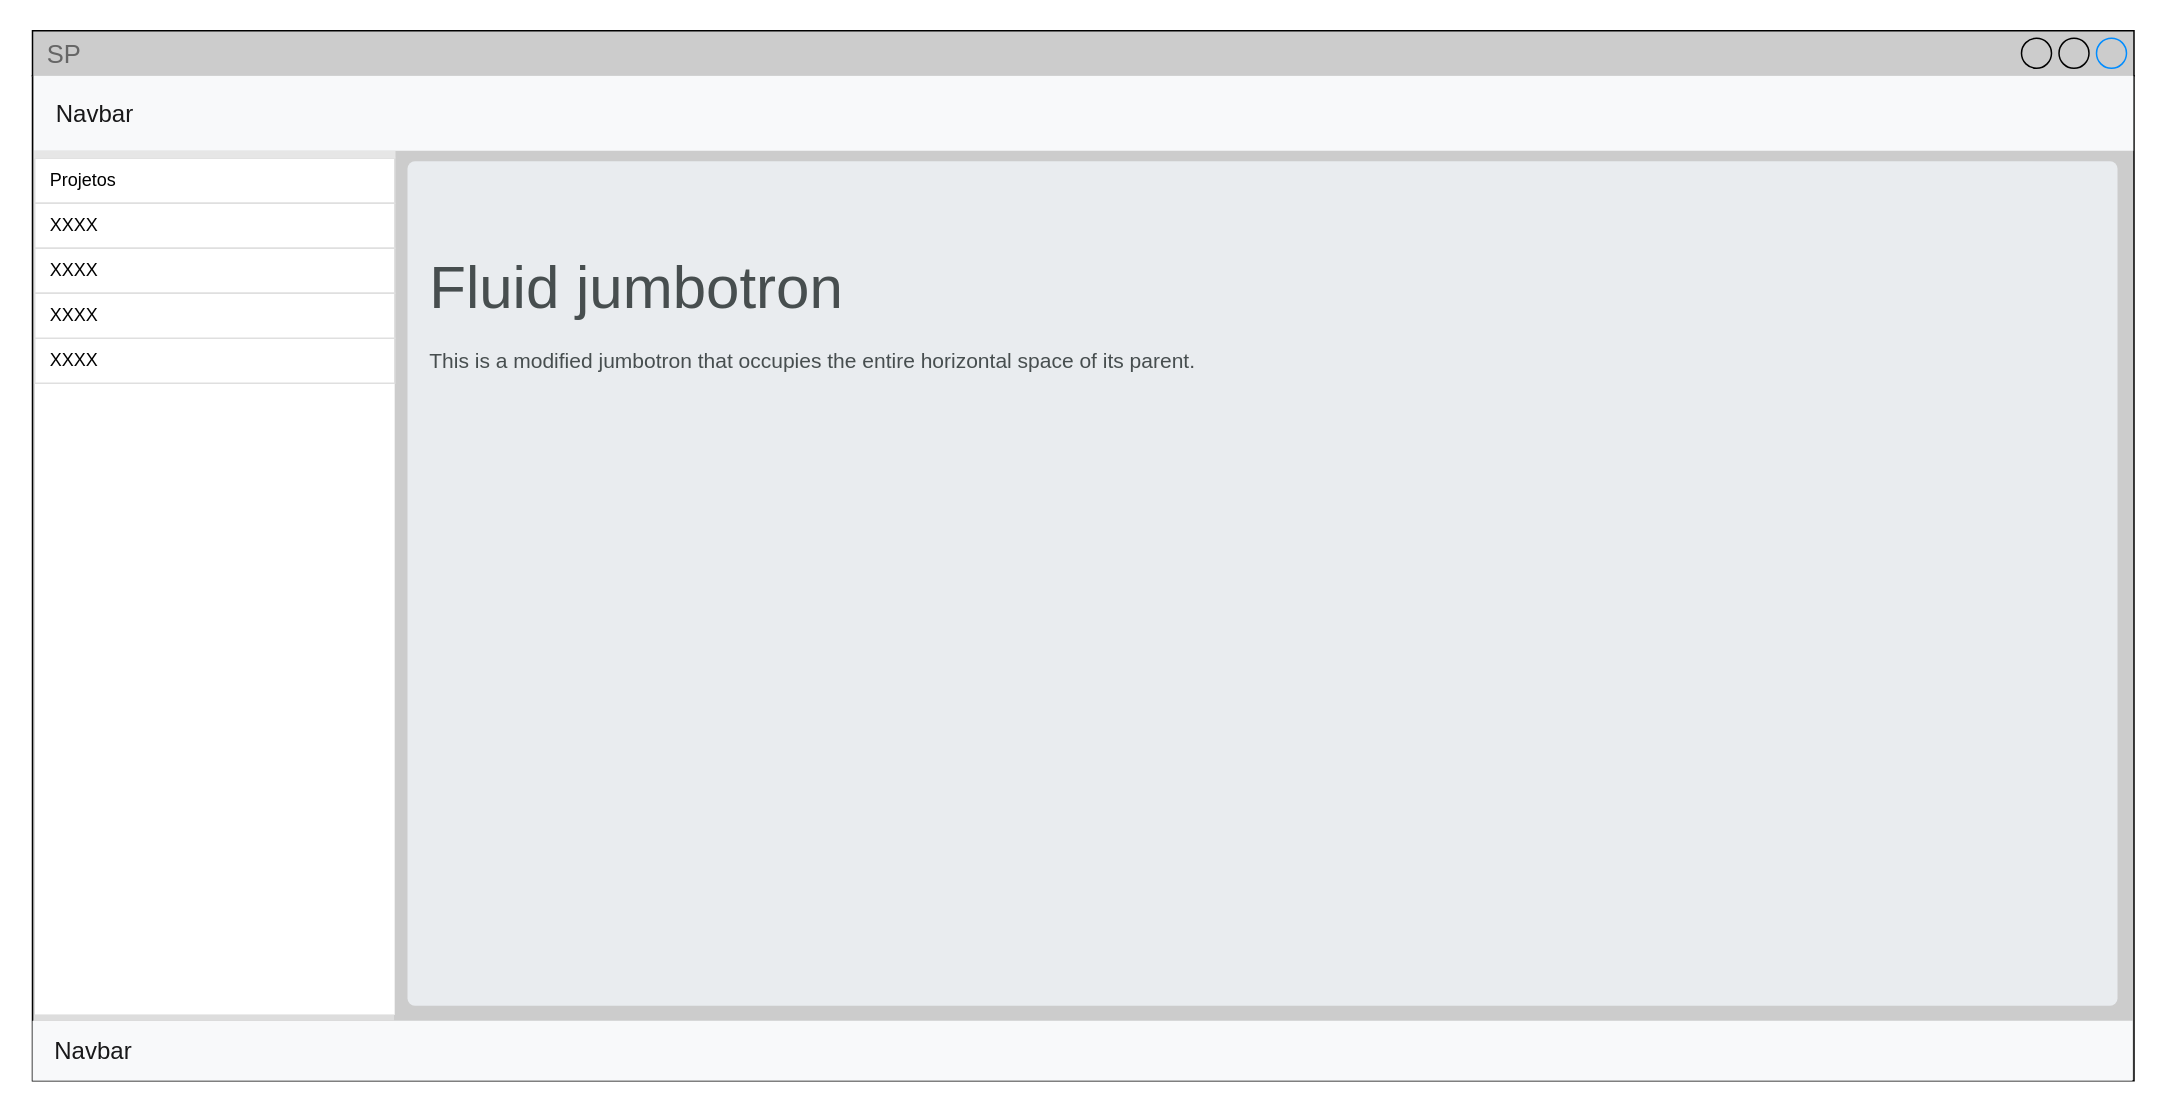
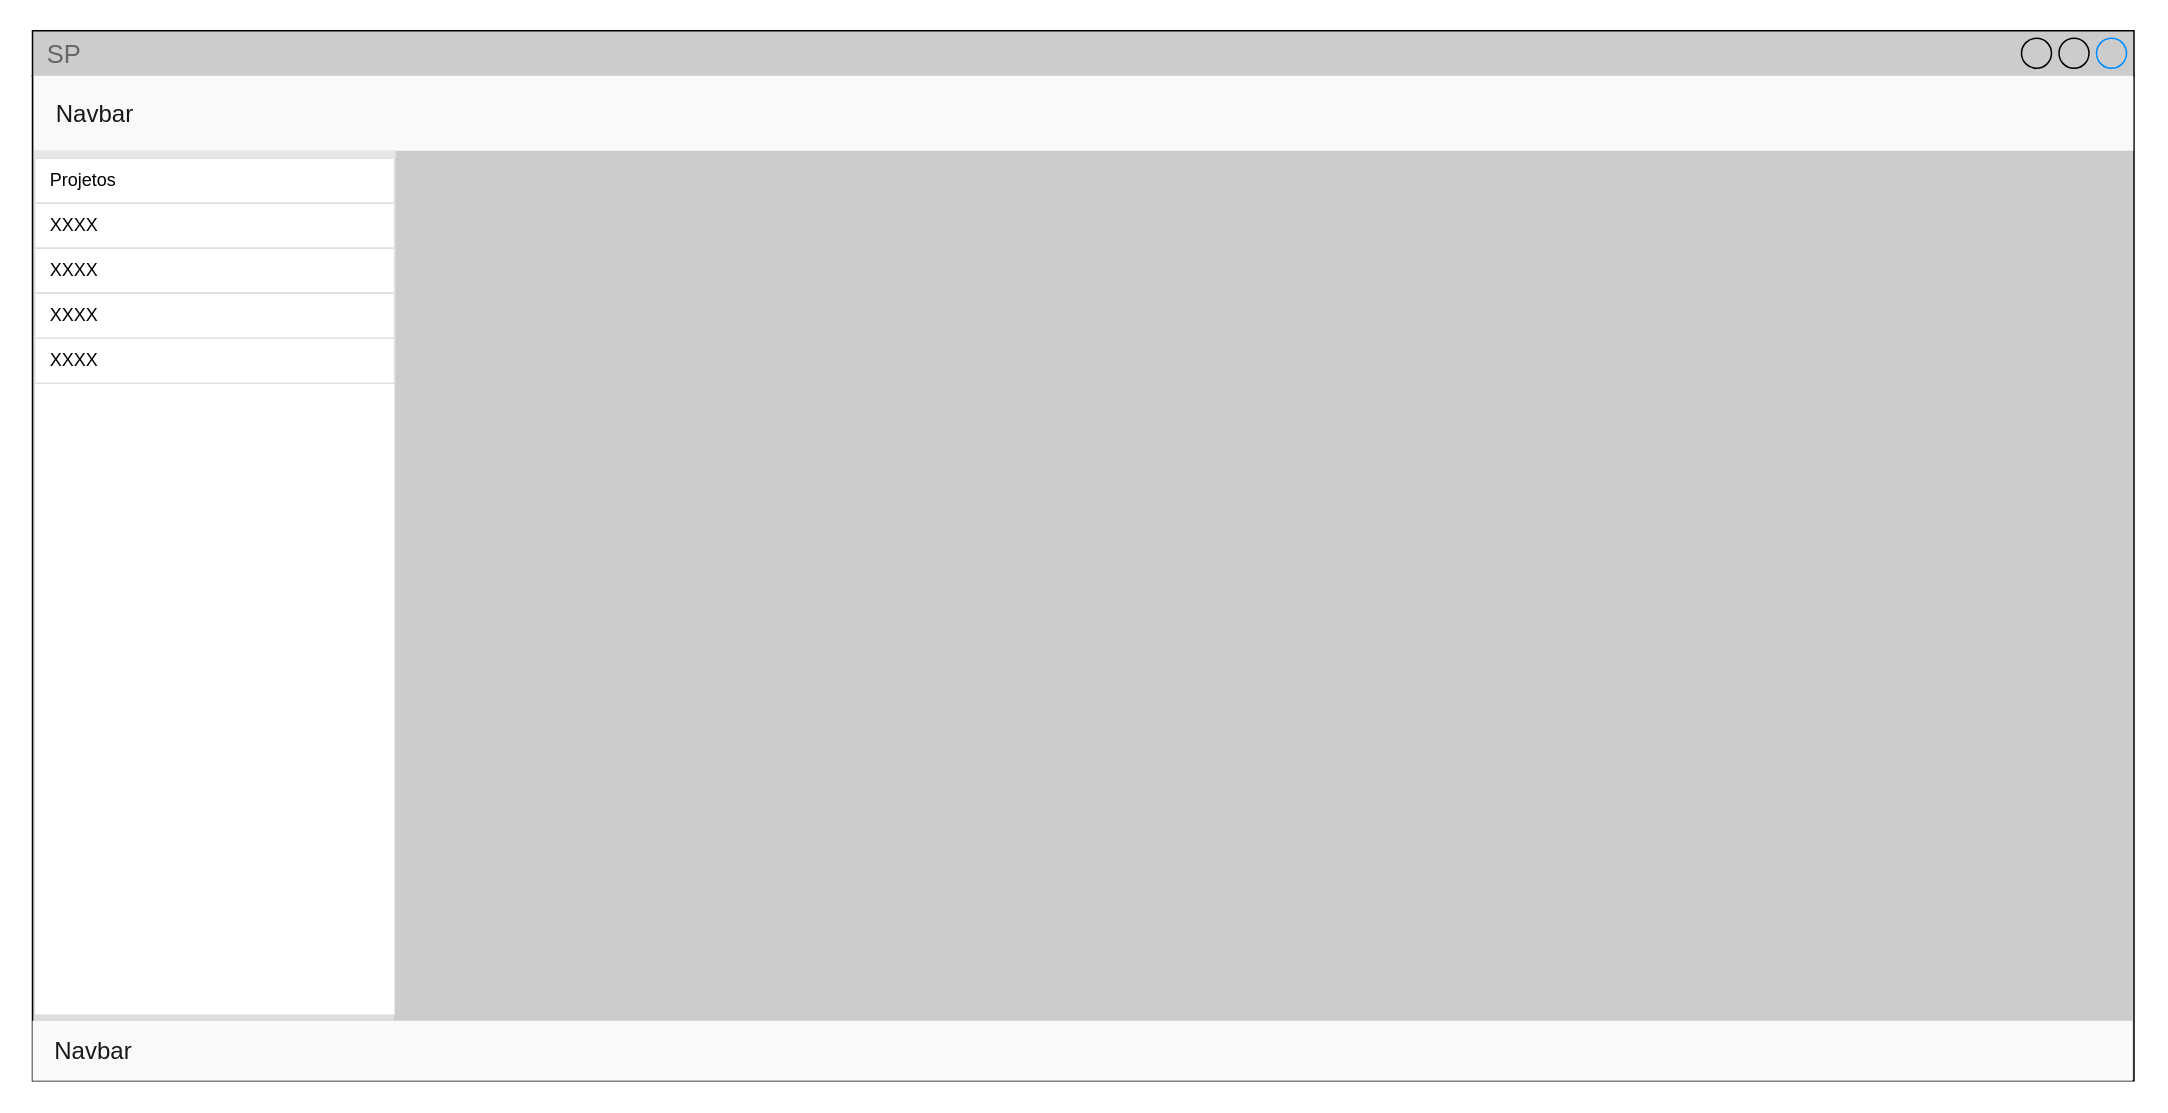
node "Fluid jumbotron This is a modified jumbotron that occupies the entire horizontal space of its parent.": removed
